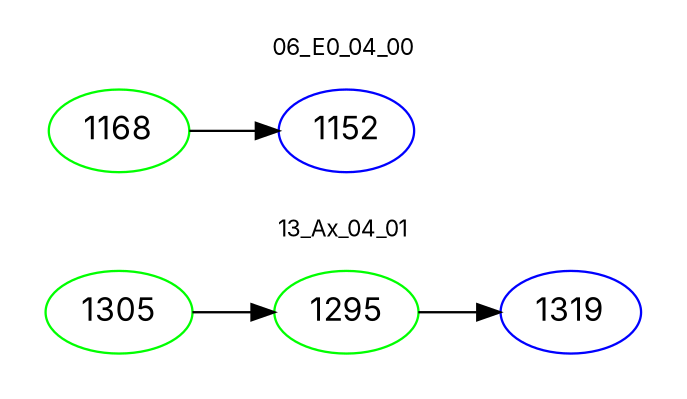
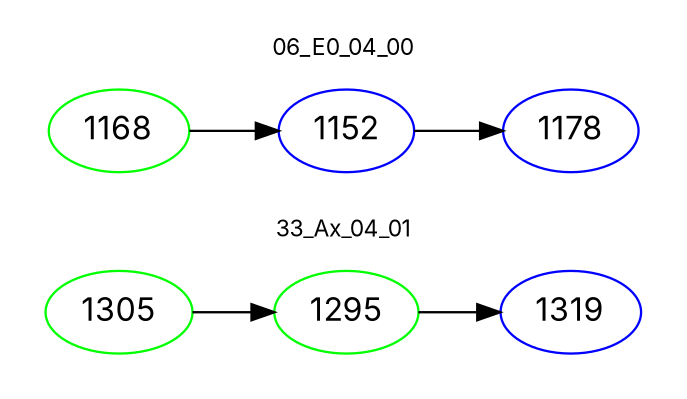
node "1178": added
cluster "13_Ax_04_01": label "13_Ax_04_01" -> "33_Ax_04_01"
